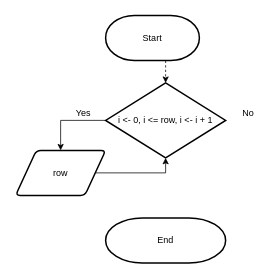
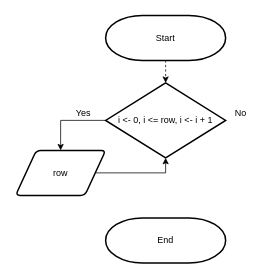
node "Start": size 94x45 -> 120x45
node "No": moved (248, 113) -> (240, 113)
